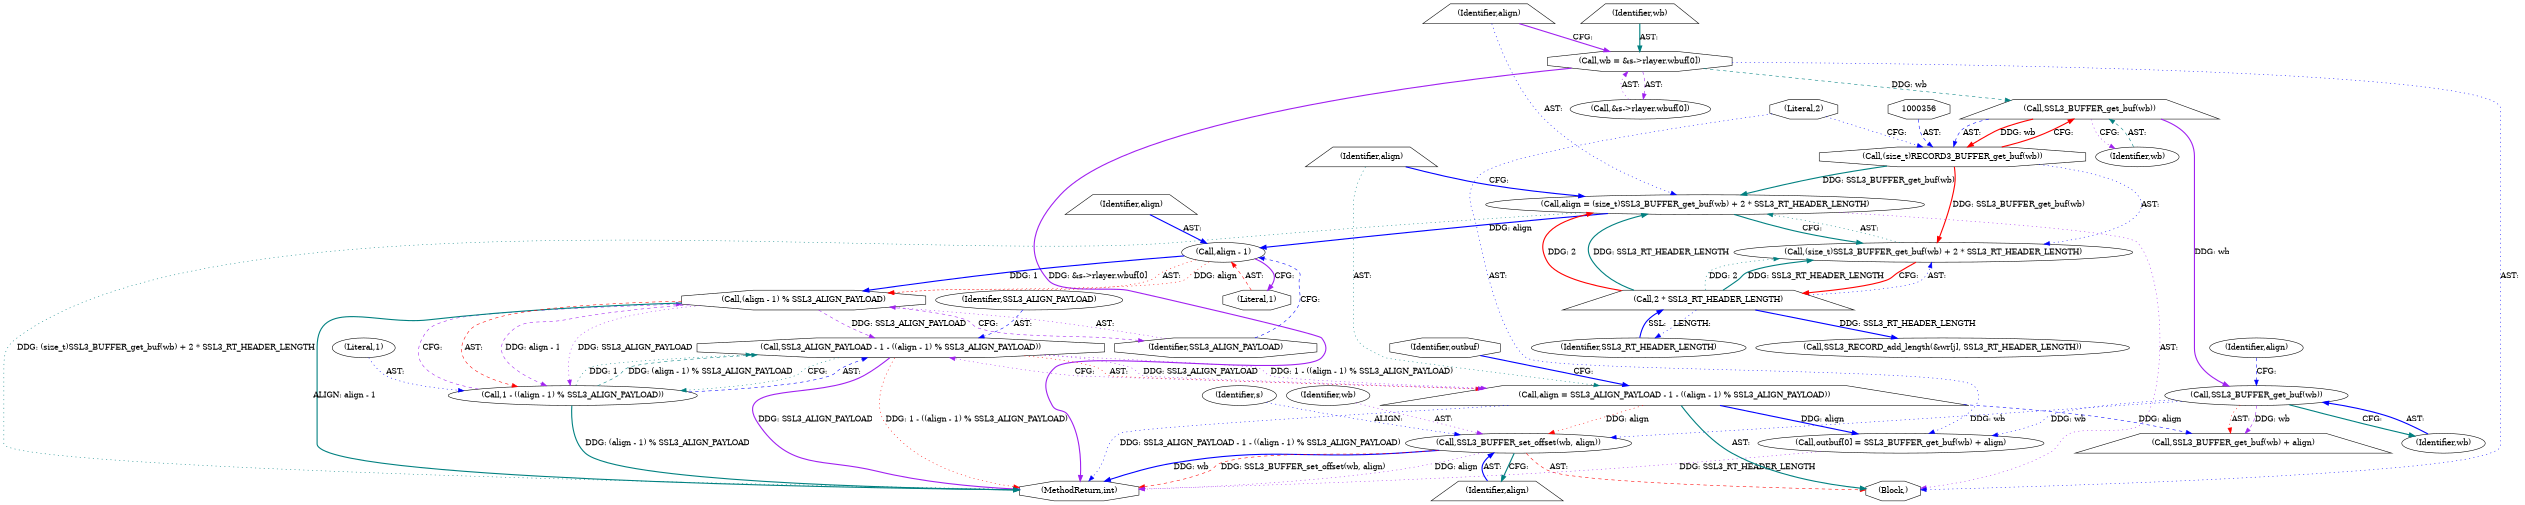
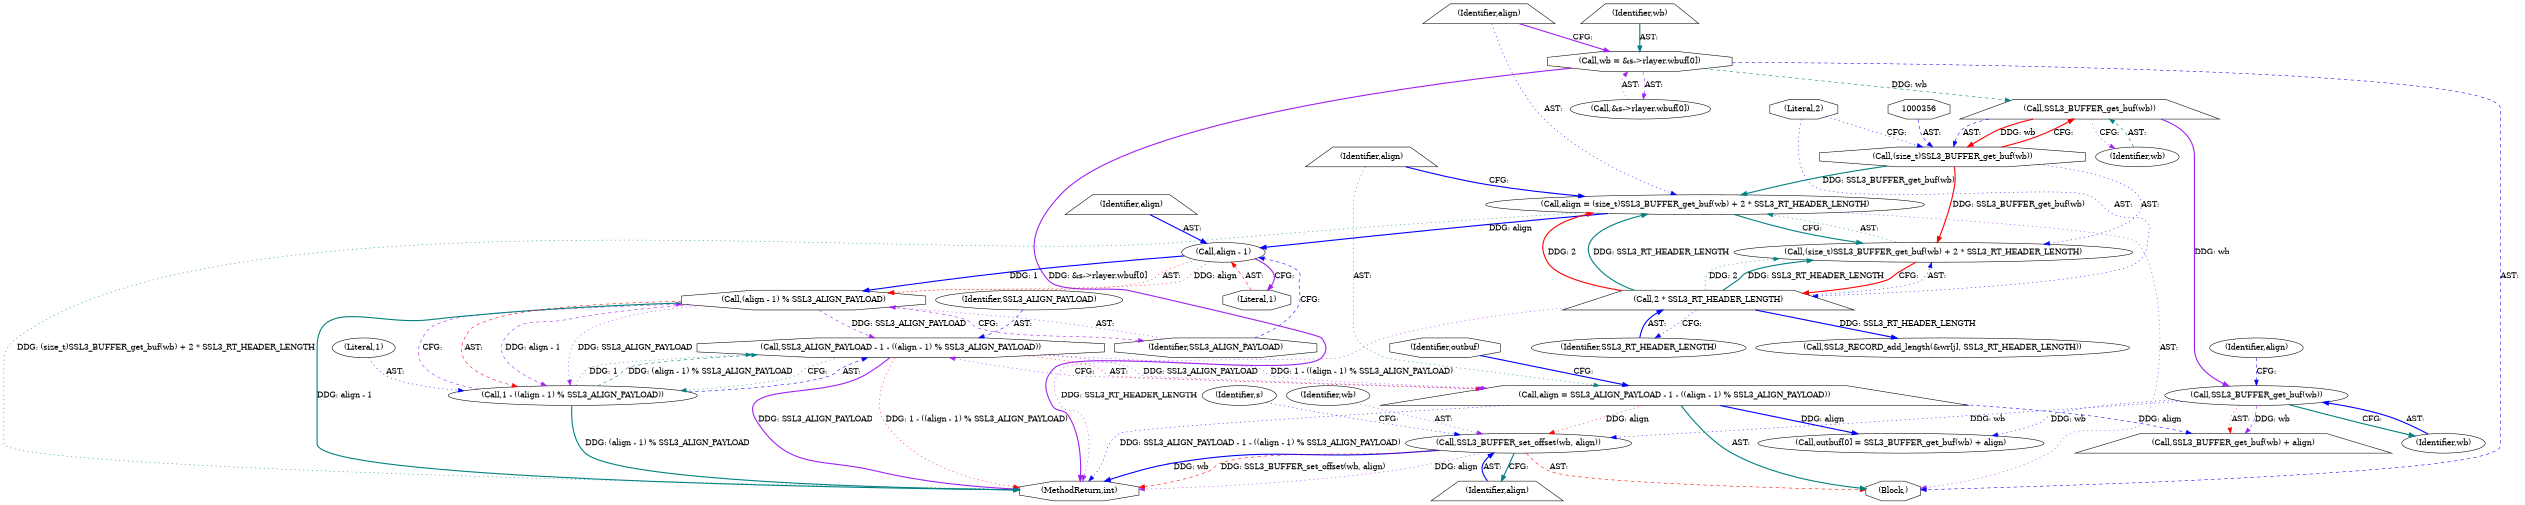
node "(Call,(size_t)RECORD3_BUFFER_get_buf(wb))": label "(Call,(size_t)RECORD3_BUFFER_get_buf(wb))" -> "(Call,(size_t)SSL3_BUFFER_get_buf(wb))"
edge "(Call,wb = &s->rlayer.wbuf[0])" -> "(Block,)": style dotted -> dashed
edge "(Identifier,SSL3_RT_HEADER_LENGTH)" -> "(Call,2 * SSL3_RT_HEADER_LENGTH)": label "SSL: " -> "AST: "
edge "(Call,2 * SSL3_RT_HEADER_LENGTH)" -> "(Identifier,SSL3_RT_HEADER_LENGTH)": label "LENGTH: " -> "CFG: "
edge "(Literal,2)" -> "(Call,outbuf[0] = SSL3_BUFFER_get_buf(wb) + align)": now "(Literal,2)" -> "(Call,2 * SSL3_RT_HEADER_LENGTH)"
edge "(Call,(align - 1) % SSL3_ALIGN_PAYLOAD)" -> "(MethodReturn,int)": label "ALIGN: align - 1" -> "DDG: align - 1"
edge "(Identifier,s)" -> "(Call,SSL3_BUFFER_set_offset(wb, align))": label "ALIGN: " -> "CFG: "
edge "(Call,outbuf[0] = SSL3_BUFFER_get_buf(wb) + align)" -> "(MethodReturn,int)": now "(Call,2 * SSL3_RT_HEADER_LENGTH)" -> "(MethodReturn,int)"
